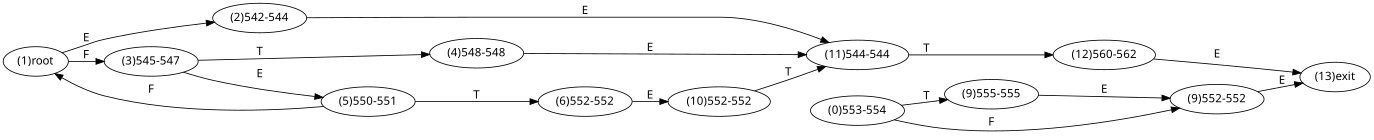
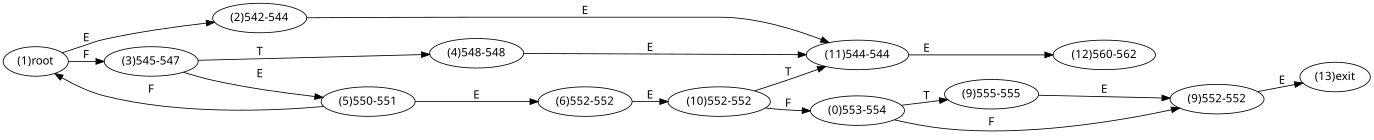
edge "(11)544-544" -> "(12)560-562": label "T" -> "E"
edge "(12)560-562" -> "(13)exit": removed, label "E"
edge "(5)550-551" -> "(6)552-552": label "T" -> "E"
edge "(10)552-552" -> "(0)553-554": added, label "F"
